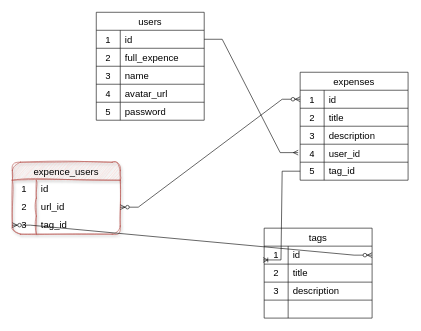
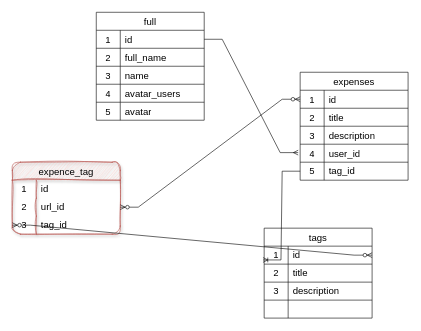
node "users": label "users" -> "full"
node "full_expence": label "full_expence" -> "full_name"
node "avatar_url": label "avatar_url" -> "avatar_users"
node "password": label "password" -> "avatar"
node "expence_users": label "expence_users" -> "expence_tag"
